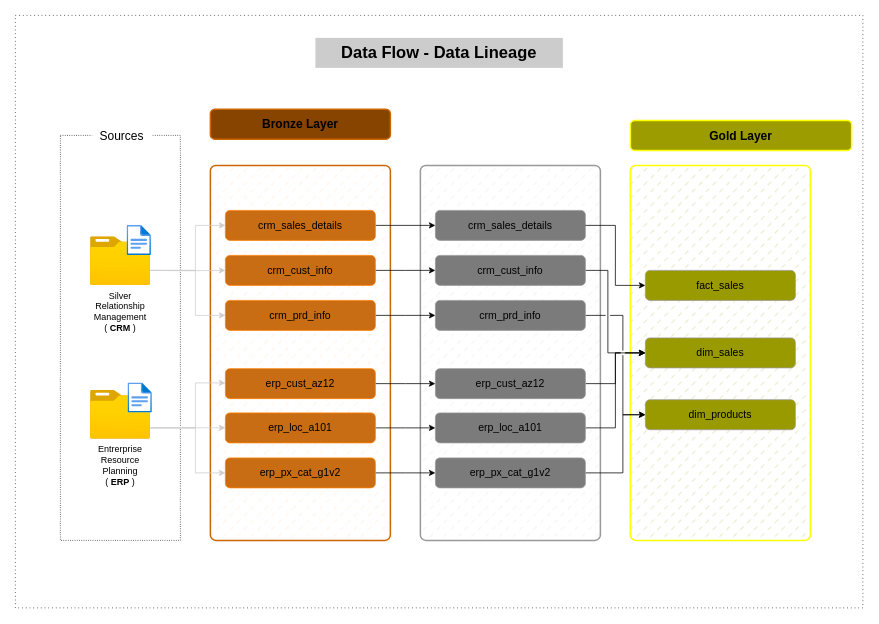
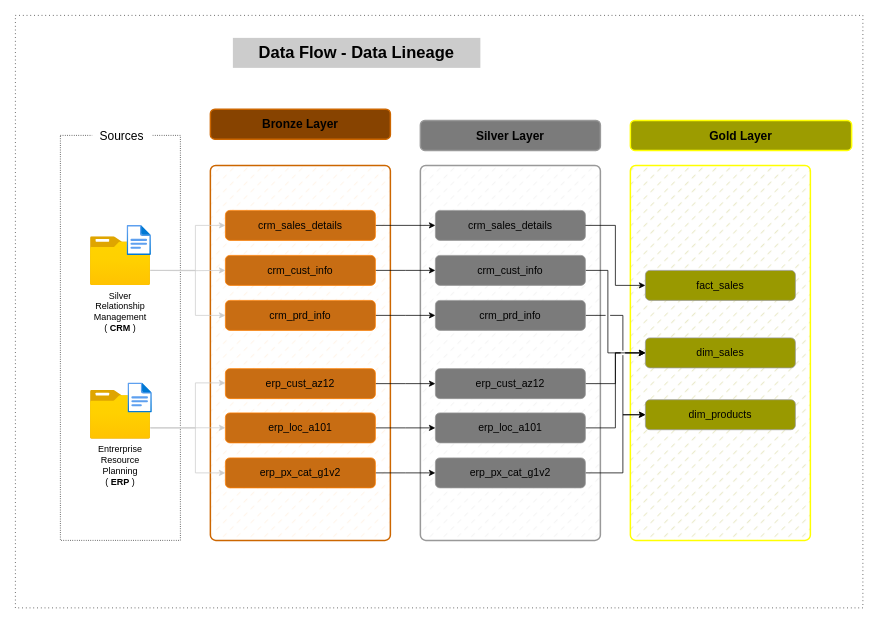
node "Data Flow - Data Lineage": moved (439, 53) -> (357, 53)
node "Silver Layer": added
